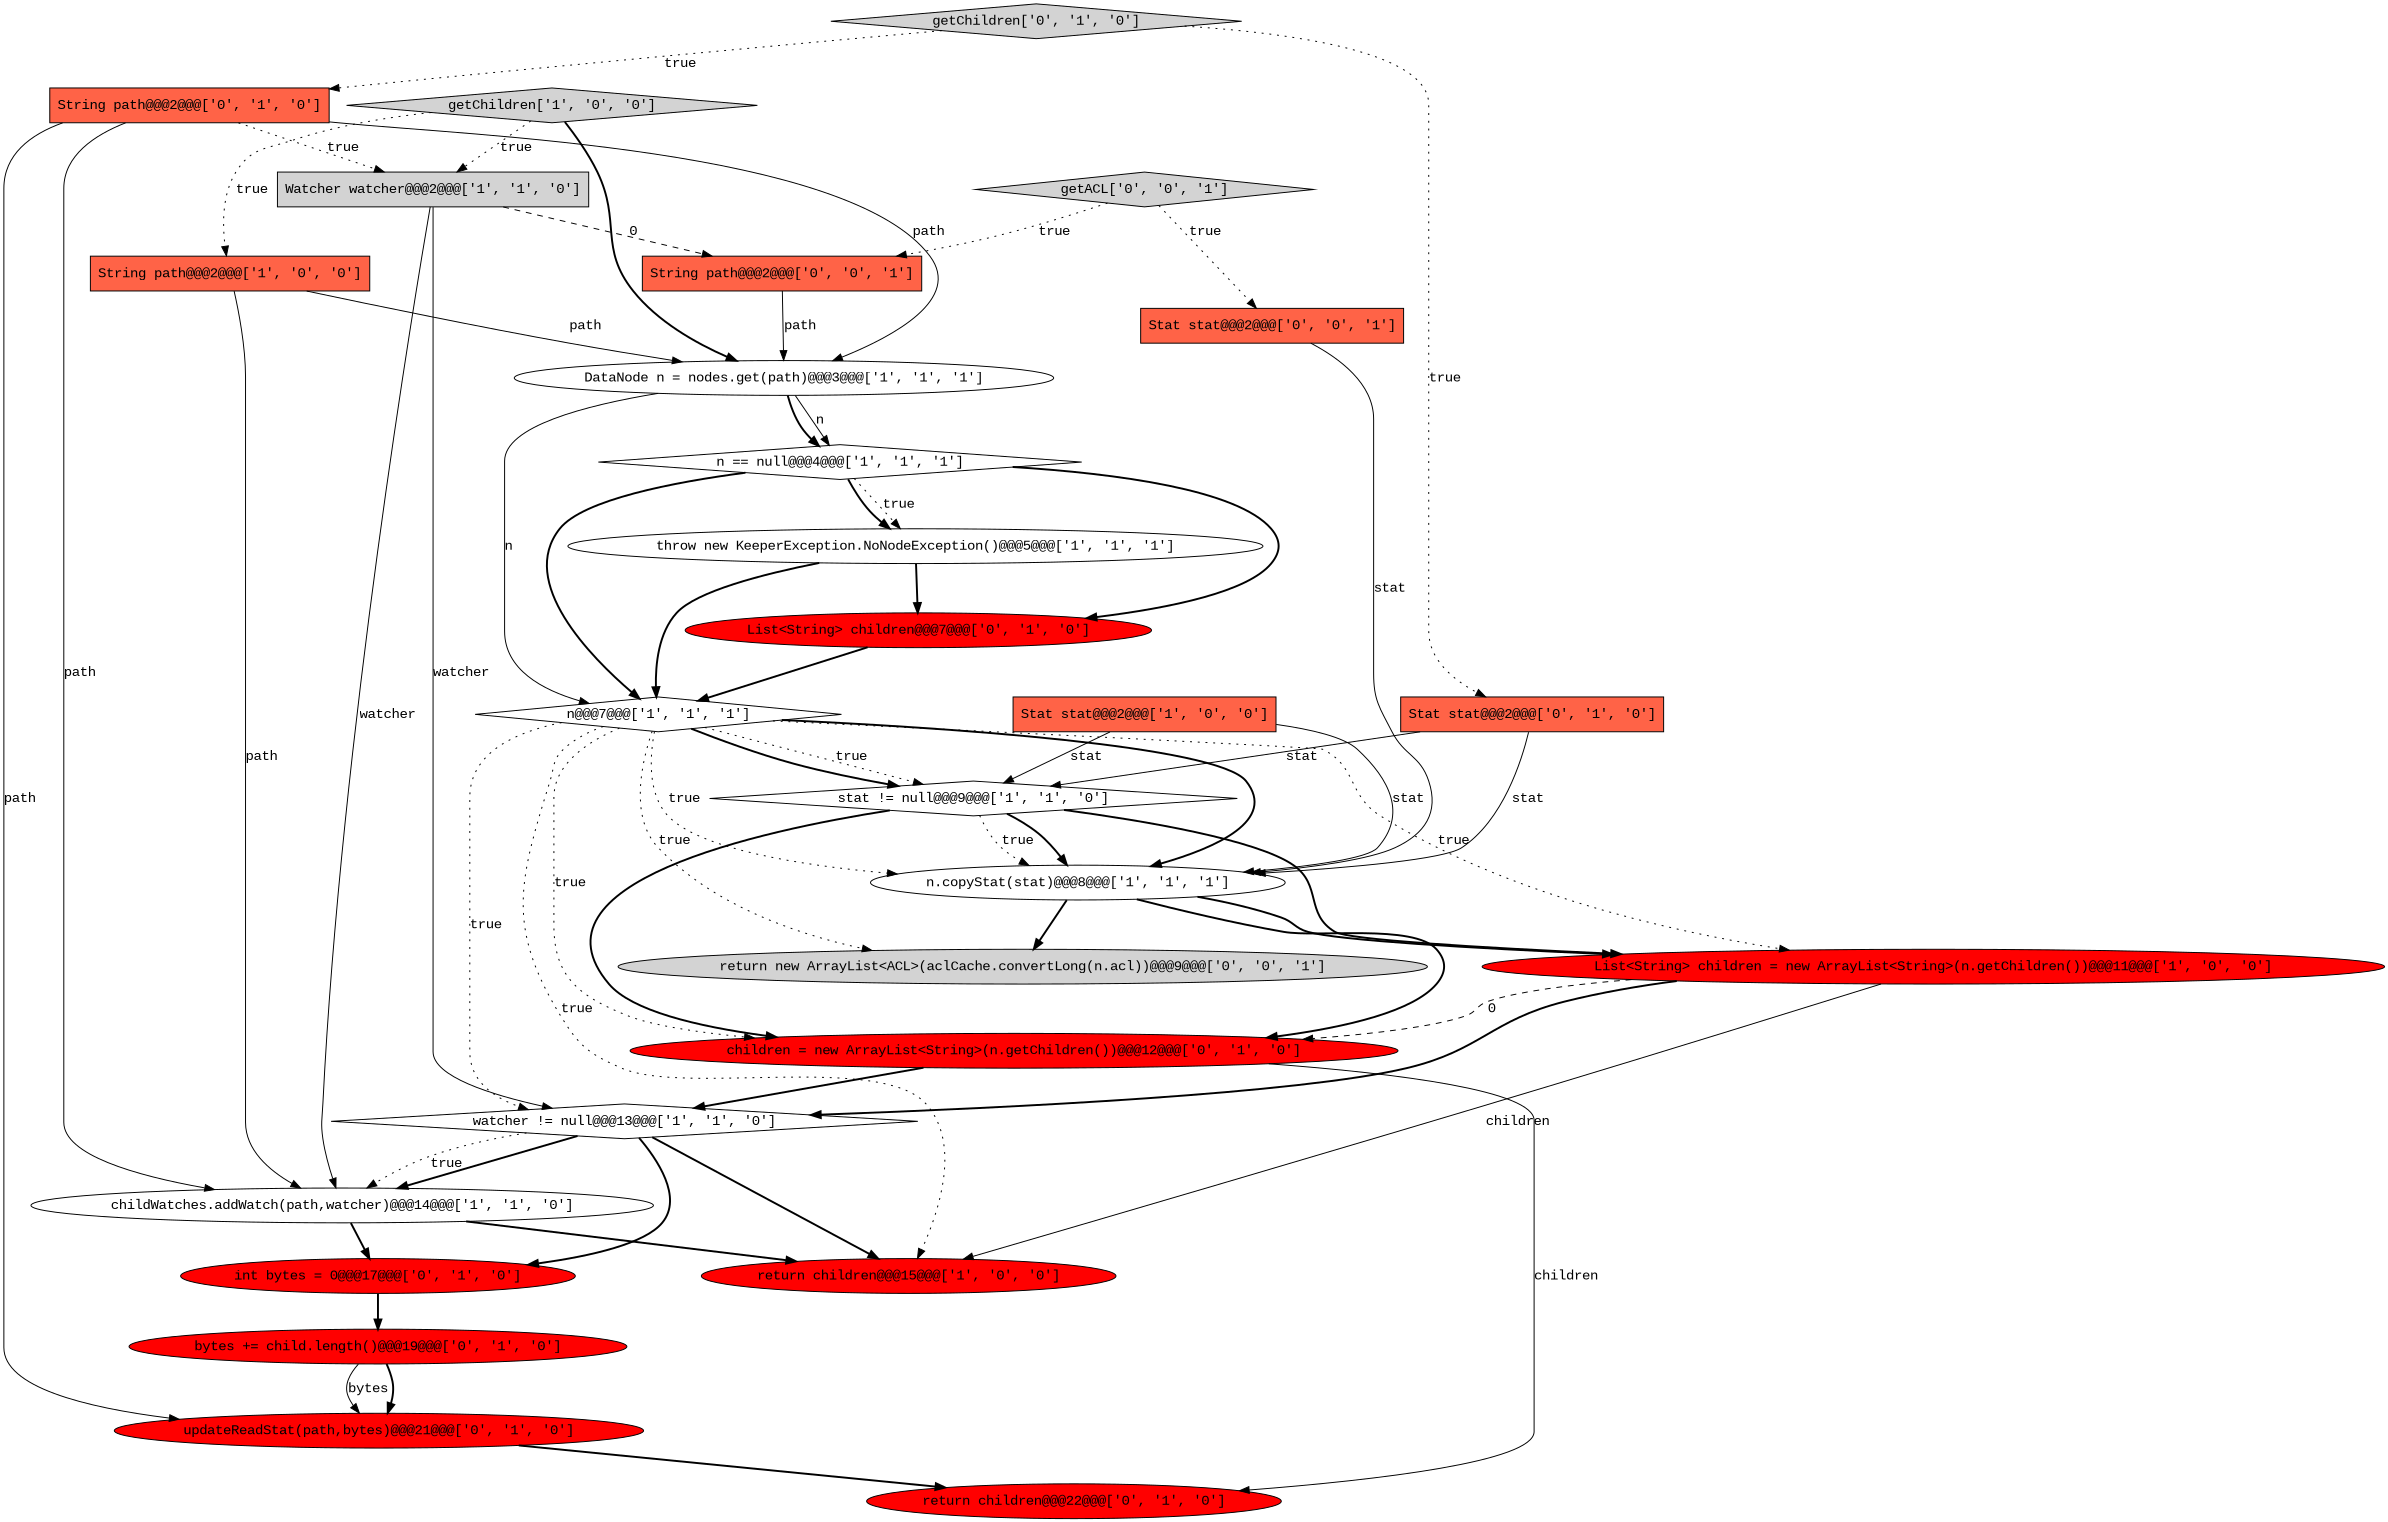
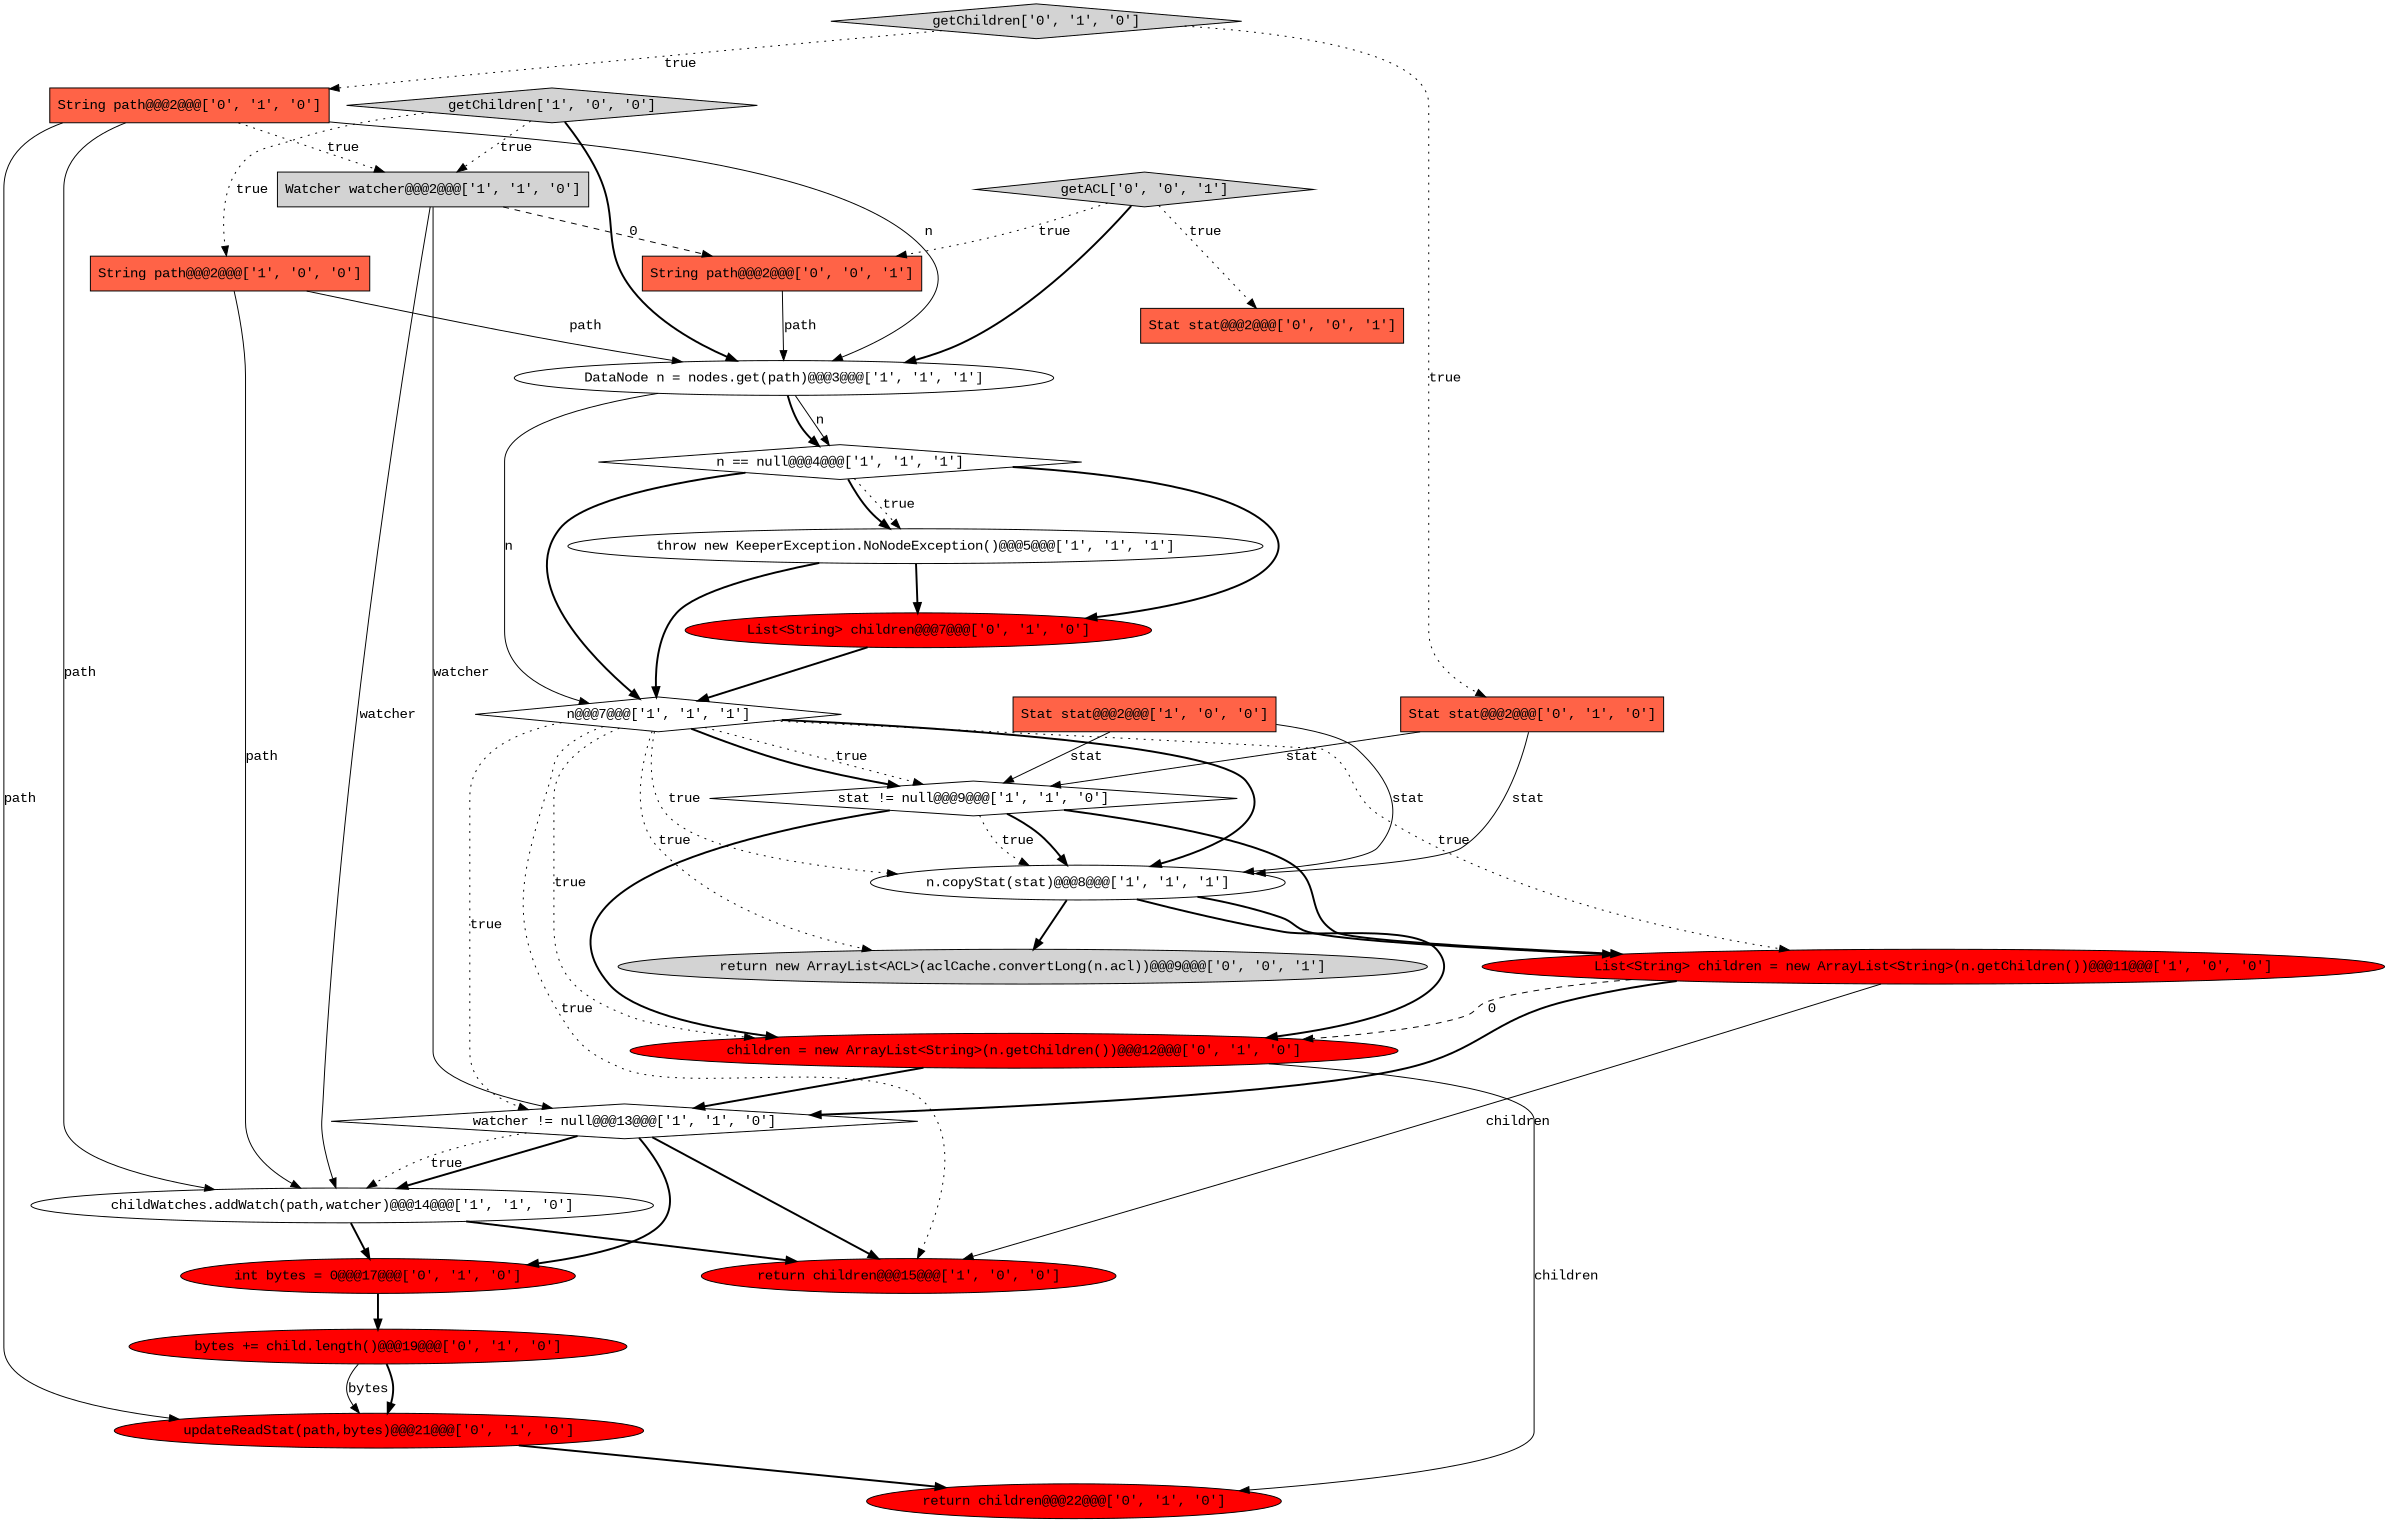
edge "String path@@@2@@@['0', '1', '0']" -> "DataNode n = nodes.get(path)@@@3@@@['1', '1', '1']": label "path" -> "n"
edge "getACL['0', '0', '1']" -> "DataNode n = nodes.get(path)@@@3@@@['1', '1', '1']": added
edge "Stat stat@@@2@@@['0', '0', '1']" -> "n.copyStat(stat)@@@8@@@['1', '1', '1']": removed, label "stat"
